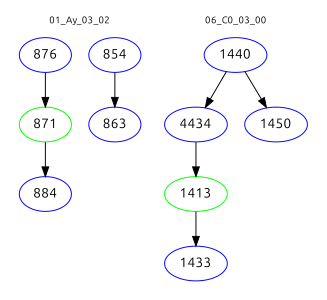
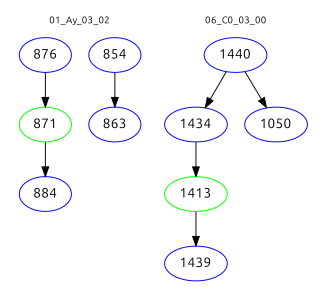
node "4434": label "4434" -> "1434"
node "1450": label "1450" -> "1050"
node "1433": label "1433" -> "1439"
